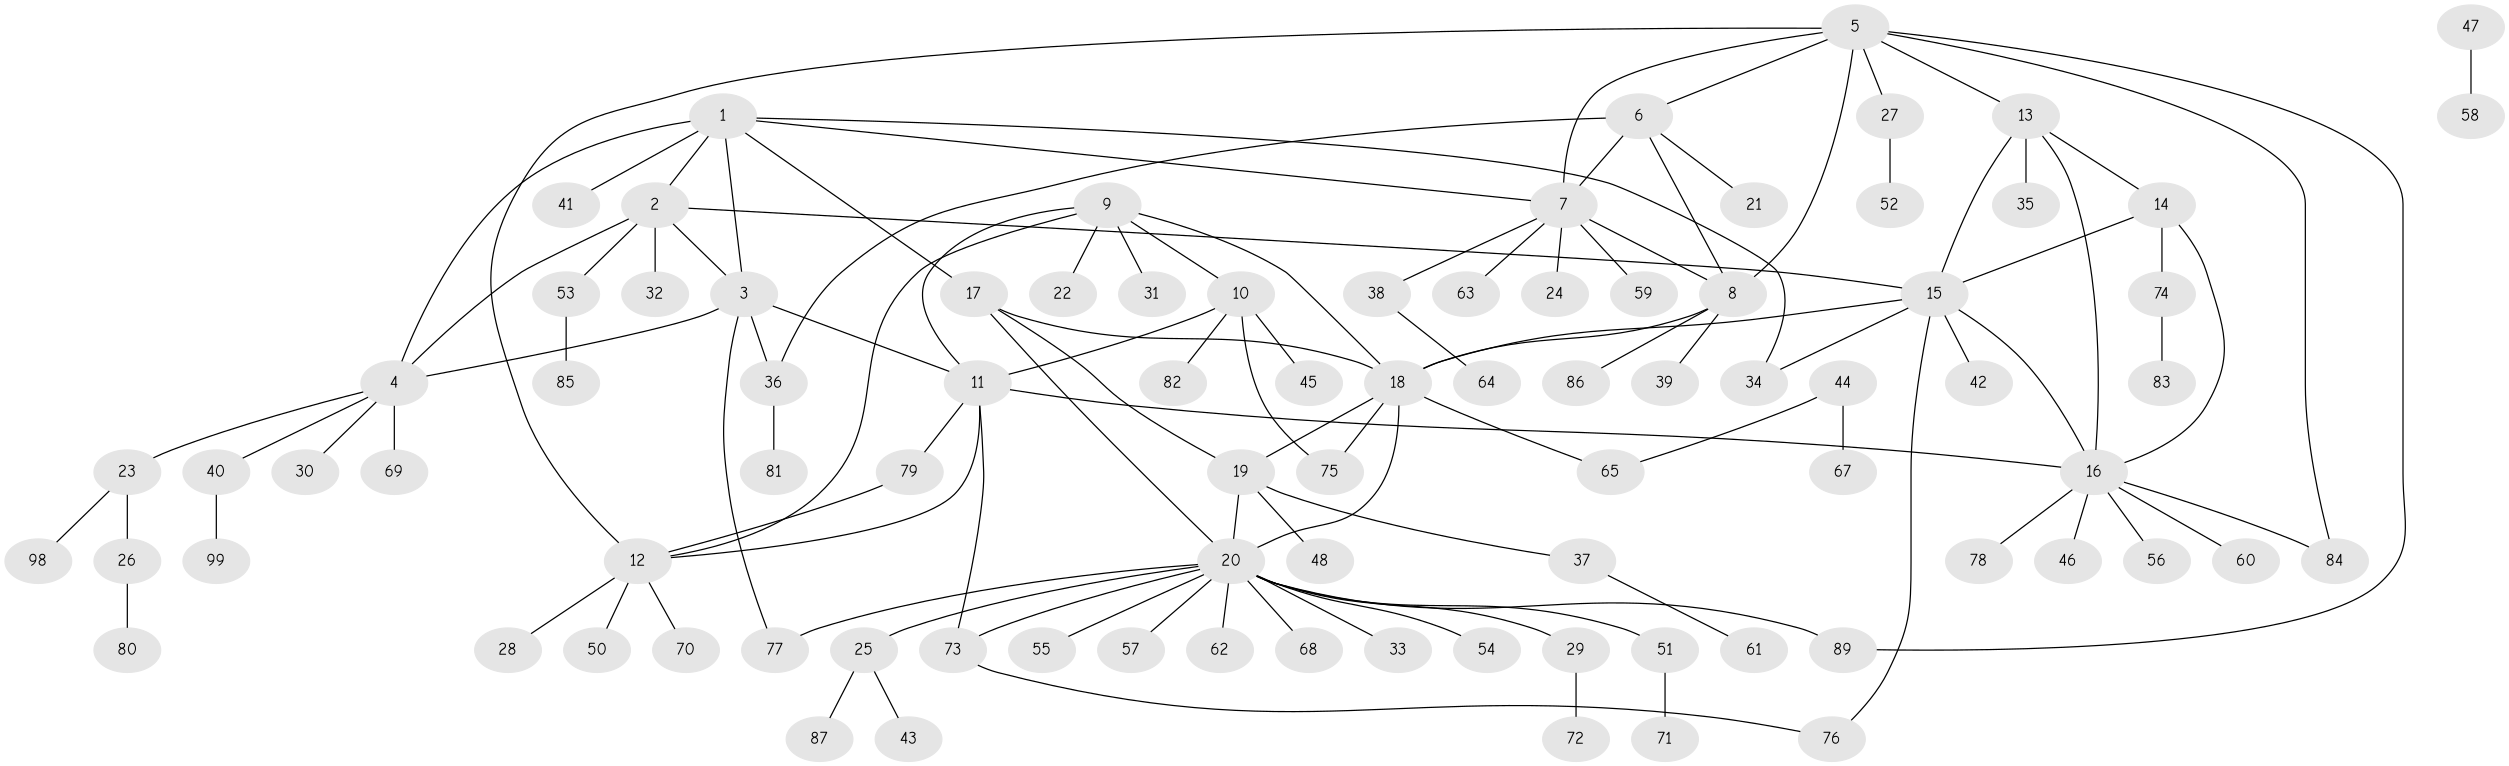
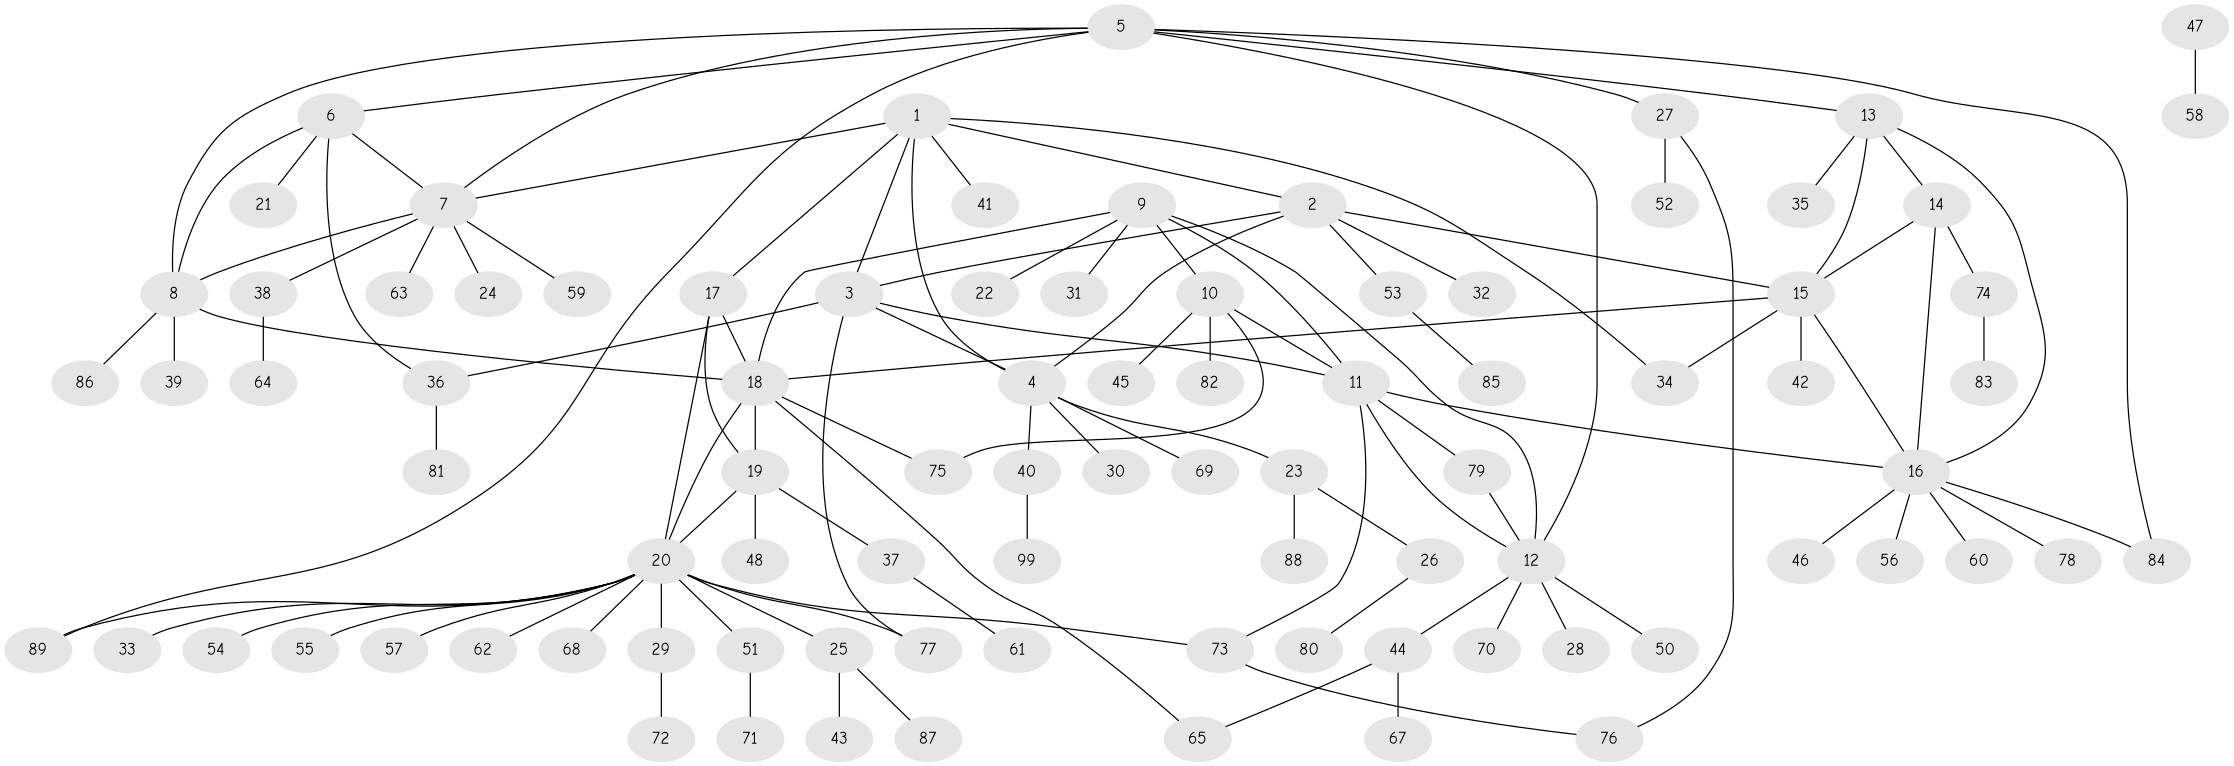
edge "15" -- "76": now "27" -- "76"
node "98": label "98" -> "88"
edge "12" -- "44": added
